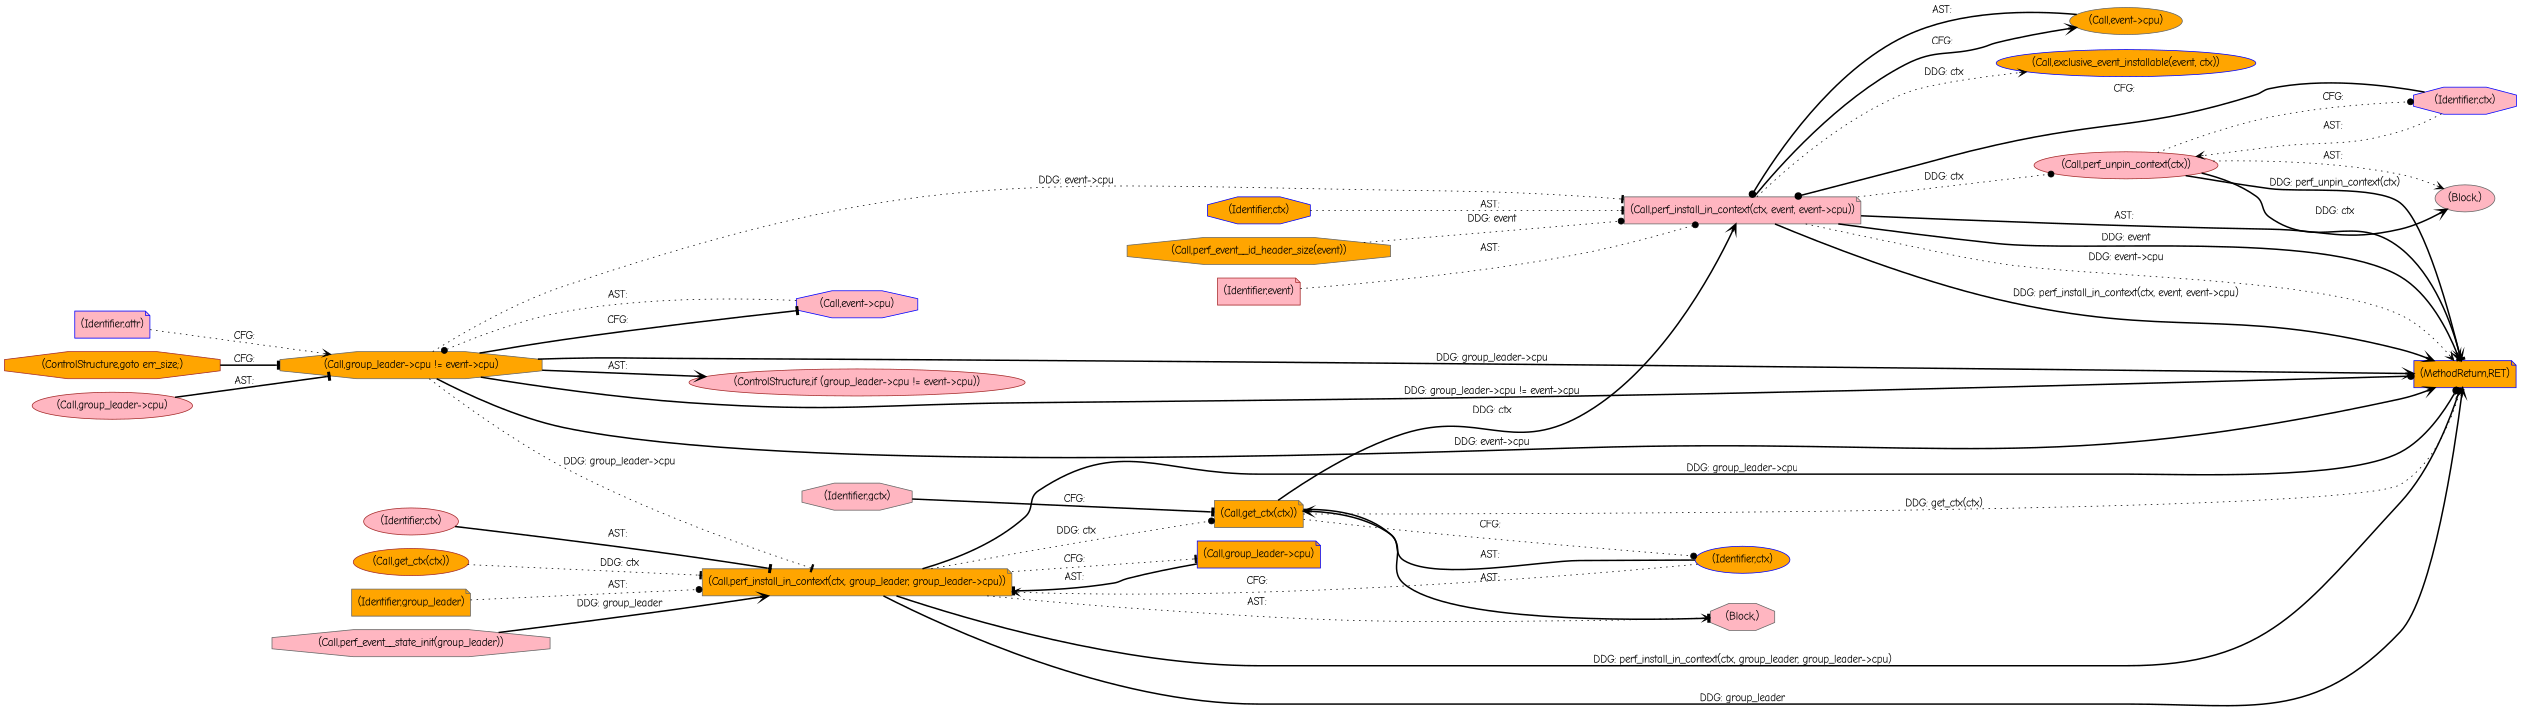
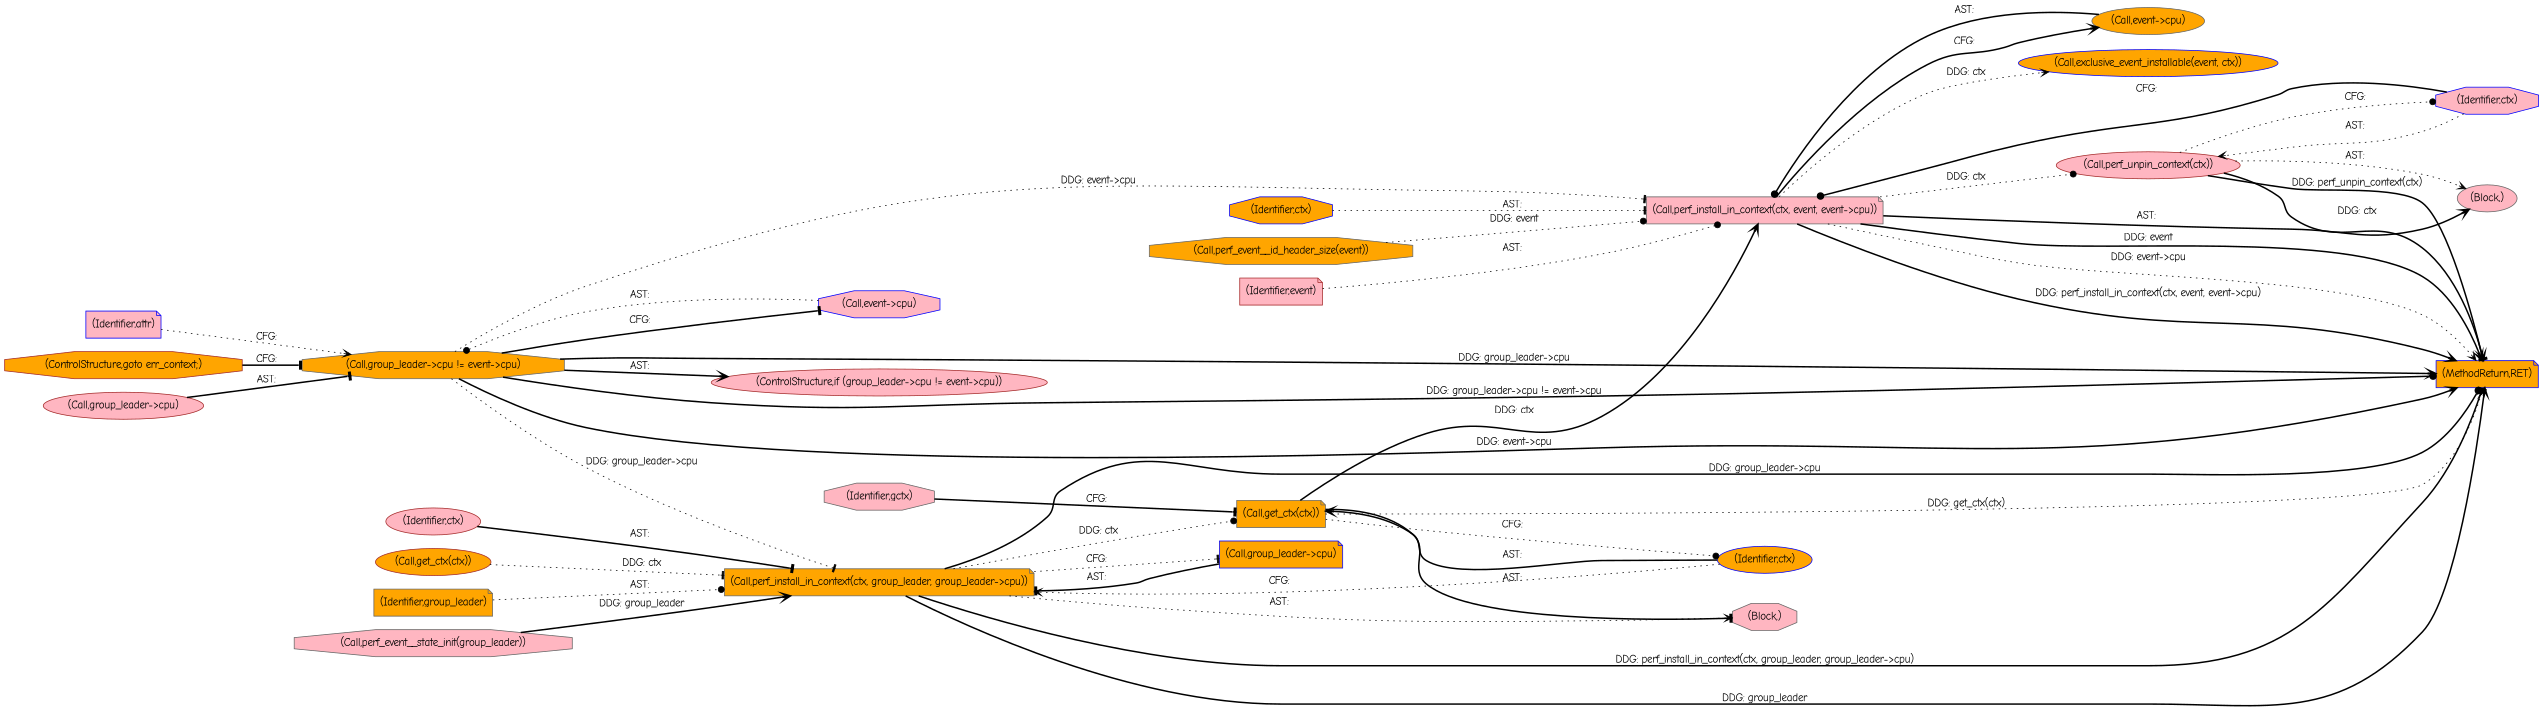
node "(ControlStructure,goto err_size;)": label "(ControlStructure,goto err_size;)" -> "(ControlStructure,goto err_context;)"
